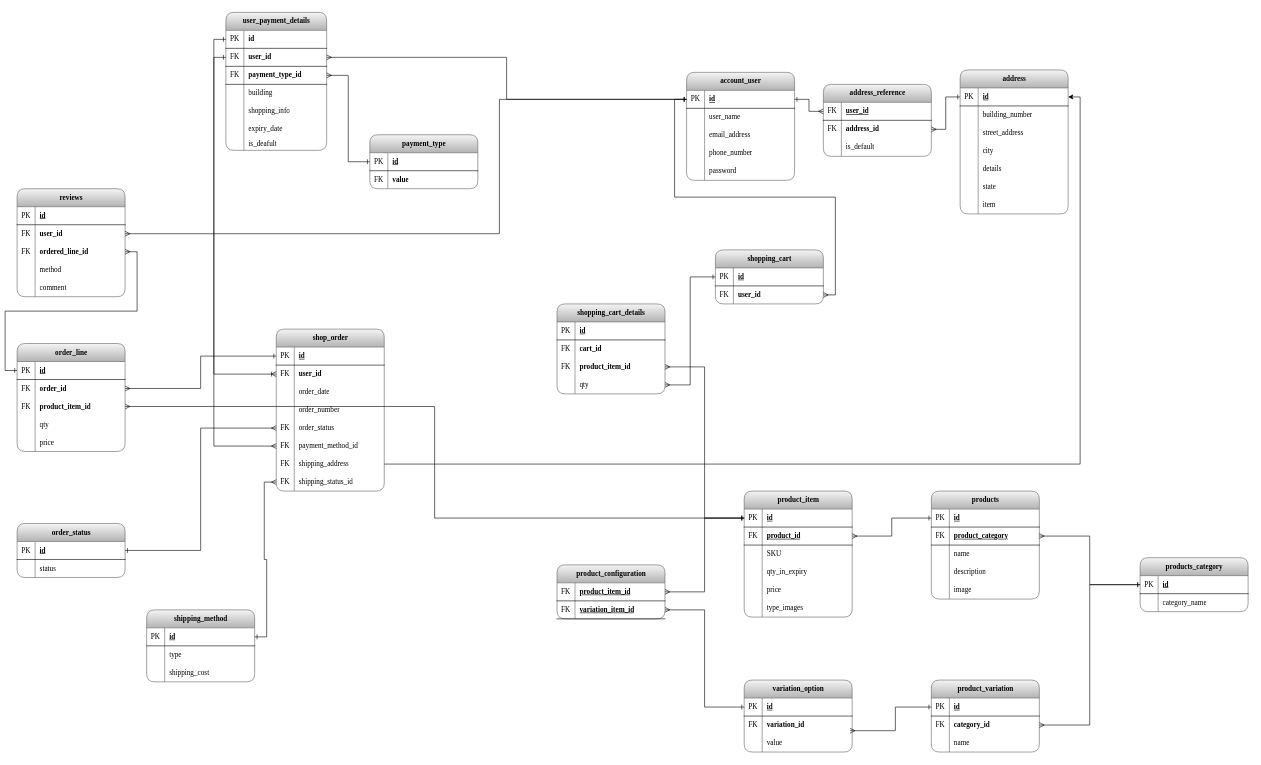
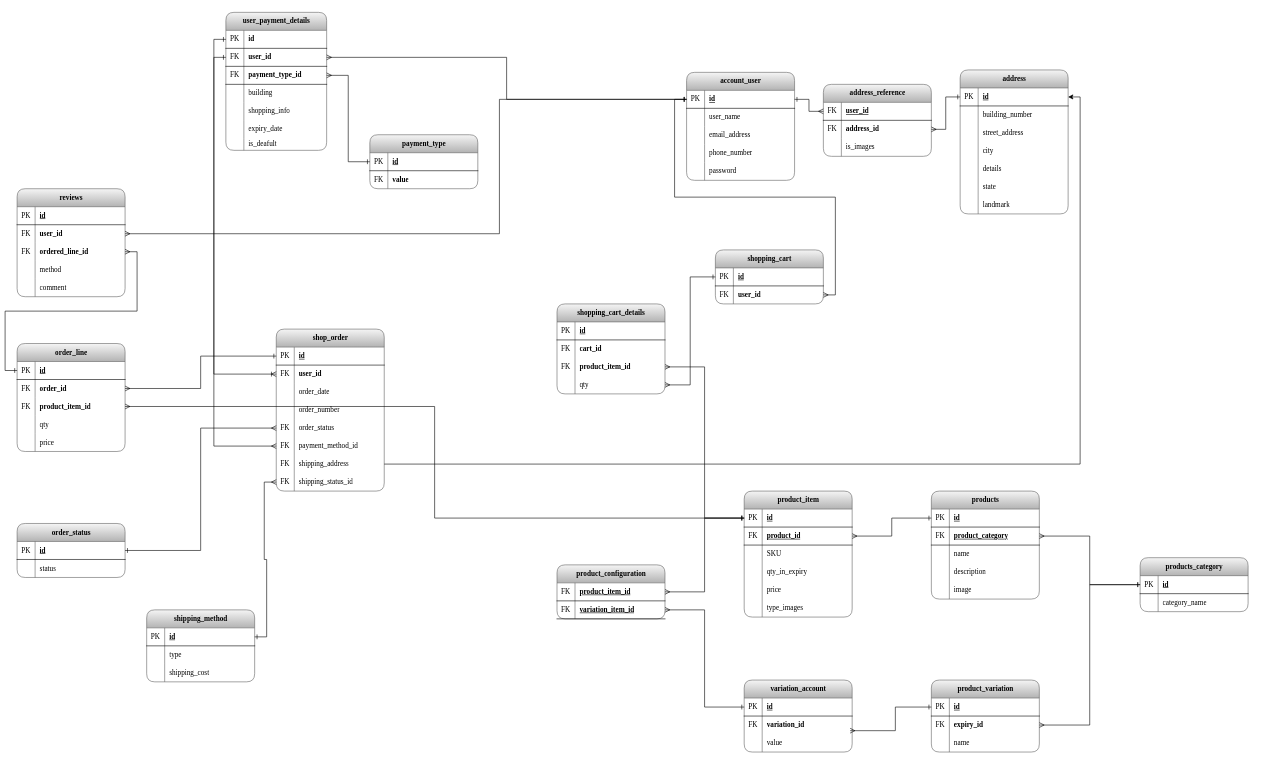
node "is_default": label "is_default" -> "is_images"
node "item": label "item" -> "landmark"
node "variation_option": label "variation_option" -> "variation_account"
node "category_id": label "category_id" -> "expiry_id"
